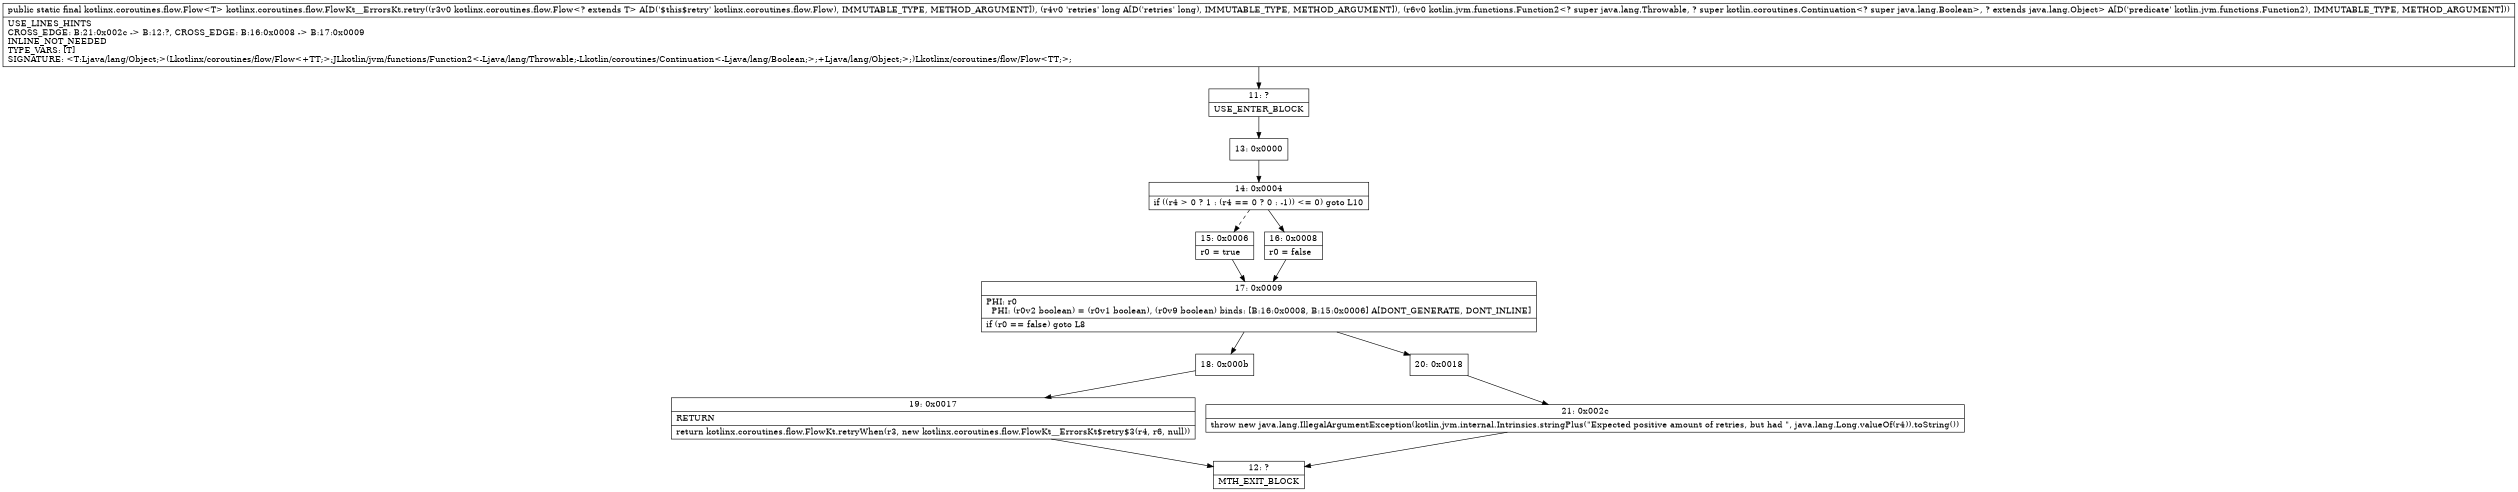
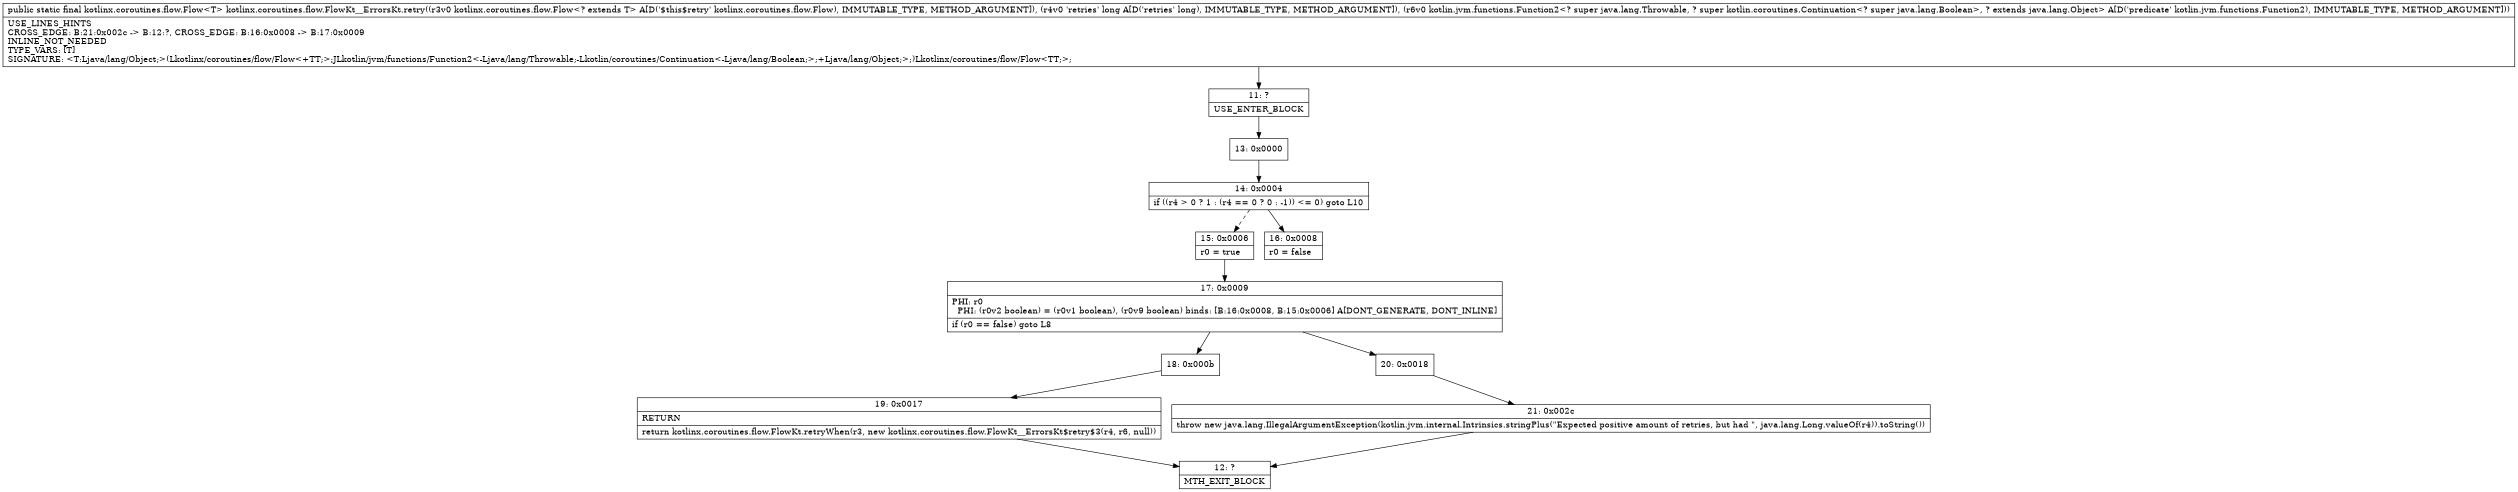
edge "16: 0x0008" -> "17: 0x0009": removed
